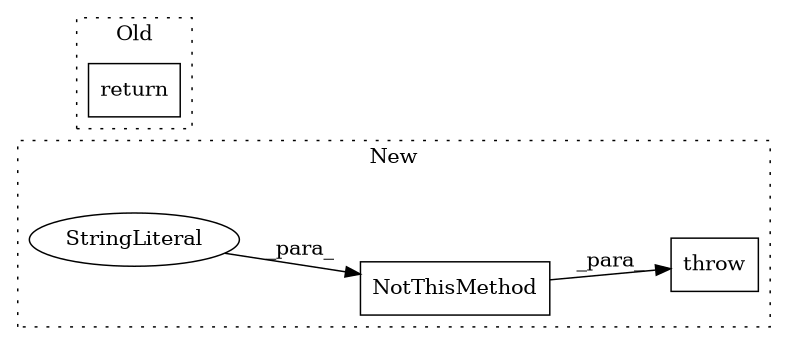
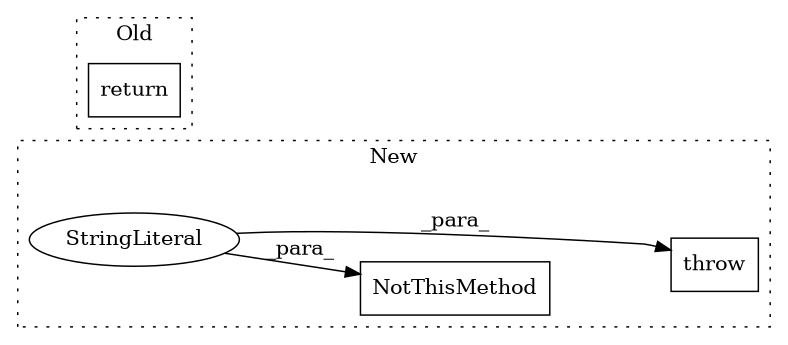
edge "NotThisMethod" -> "throw": now "StringLiteral" -> "throw"
